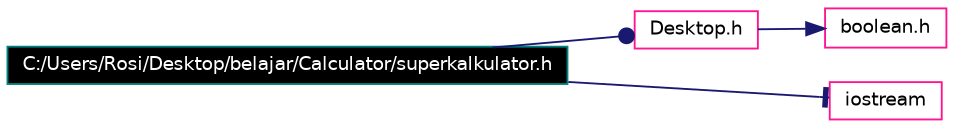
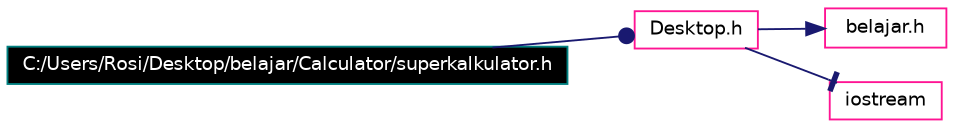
node "boolean.h": label "boolean.h" -> "belajar.h"
edge "C:/Users/Rosi/Desktop/belajar/Calculator/superkalkulator.h" -> "iostream": now "Desktop.h" -> "iostream"
